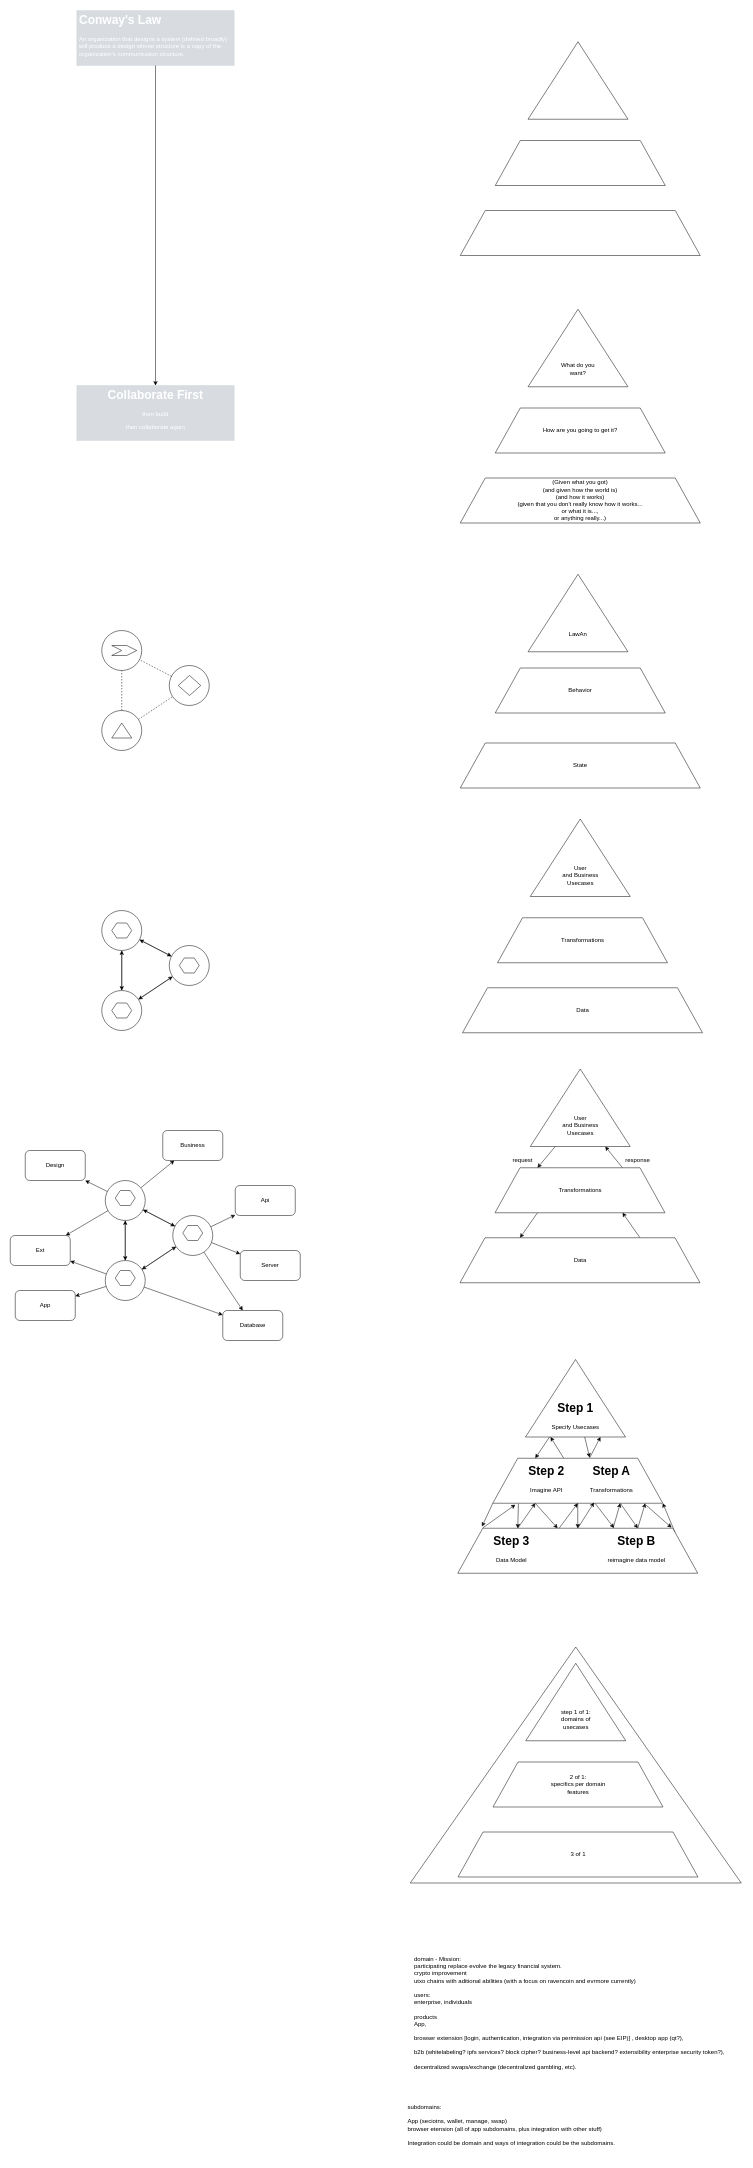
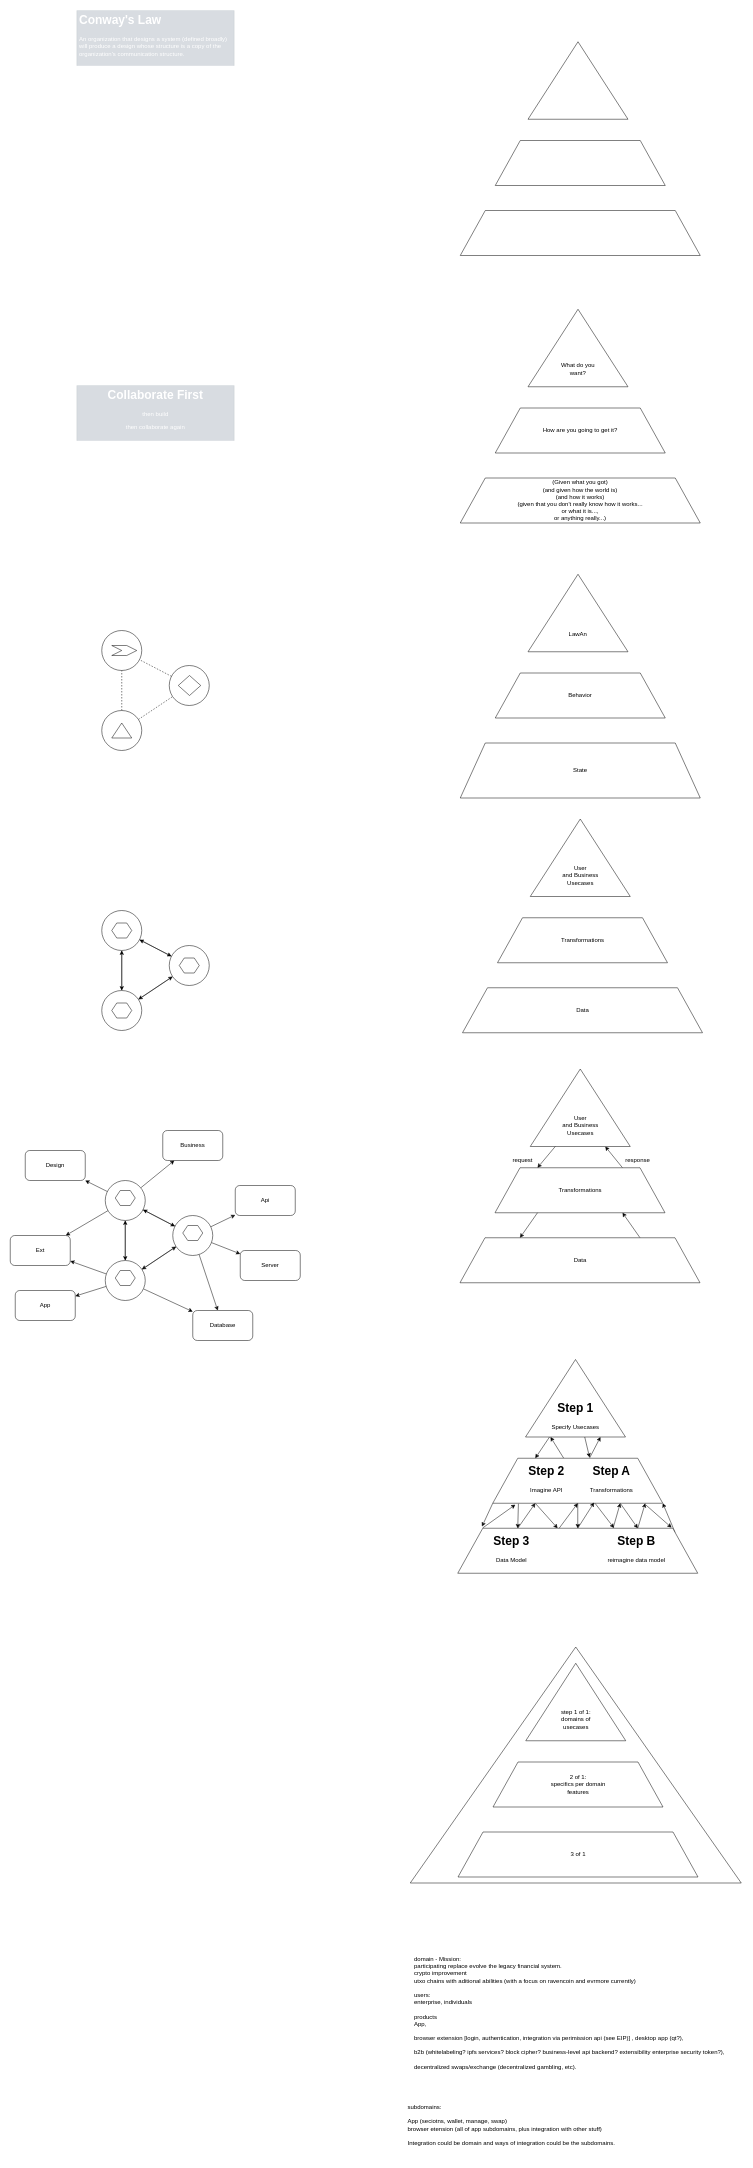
edge "Conway's LawAn organization that designs a system (defined broadly) will produce a design whose structure is a copy of the organization's communication structure." -> "Collaborate Firstthen build then collaborate again": removed
node "Behavior": moved (580, 690) -> (580, 695)
node "State": size 240x45 -> 240x55
node "Database": moved (253, 1325) -> (223, 1325)
